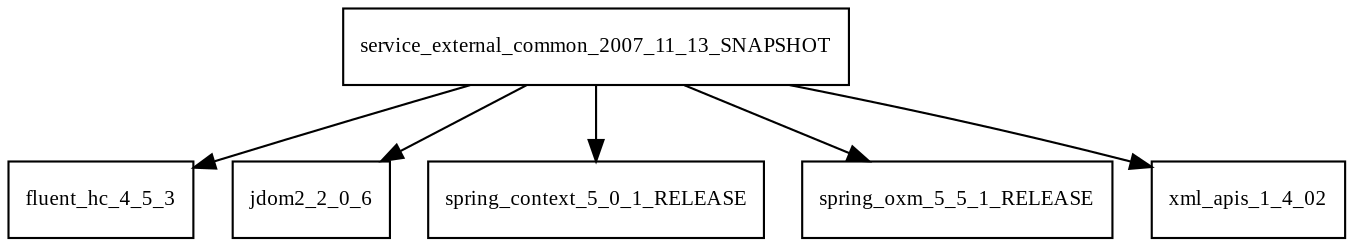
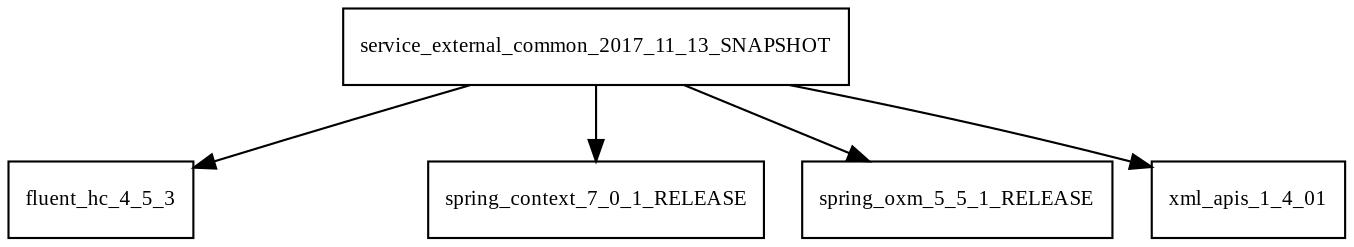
node "service_external_common_2007_11_13_SNAPSHOT": label "service_external_common_2007_11_13_SNAPSHOT" -> "service_external_common_2017_11_13_SNAPSHOT"
node "jdom2_2_0_6": removed
node "spring_context_5_0_1_RELEASE": label "spring_context_5_0_1_RELEASE" -> "spring_context_7_0_1_RELEASE"
node "xml_apis_1_4_02": label "xml_apis_1_4_02" -> "xml_apis_1_4_01"
